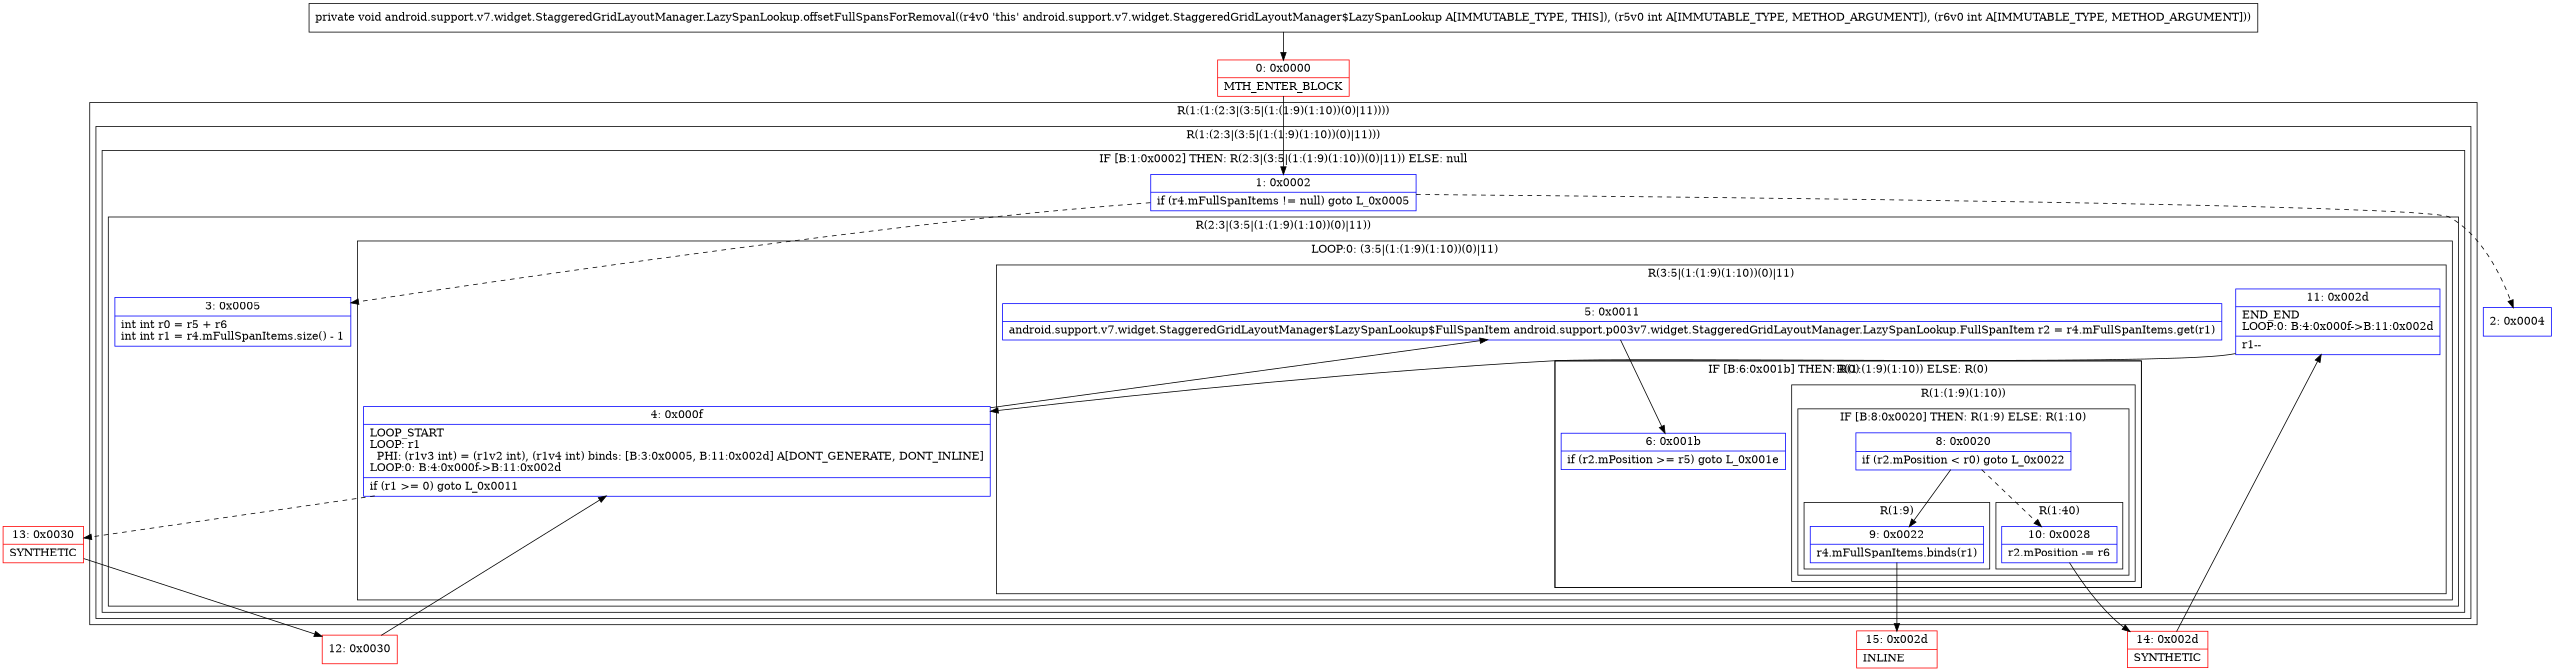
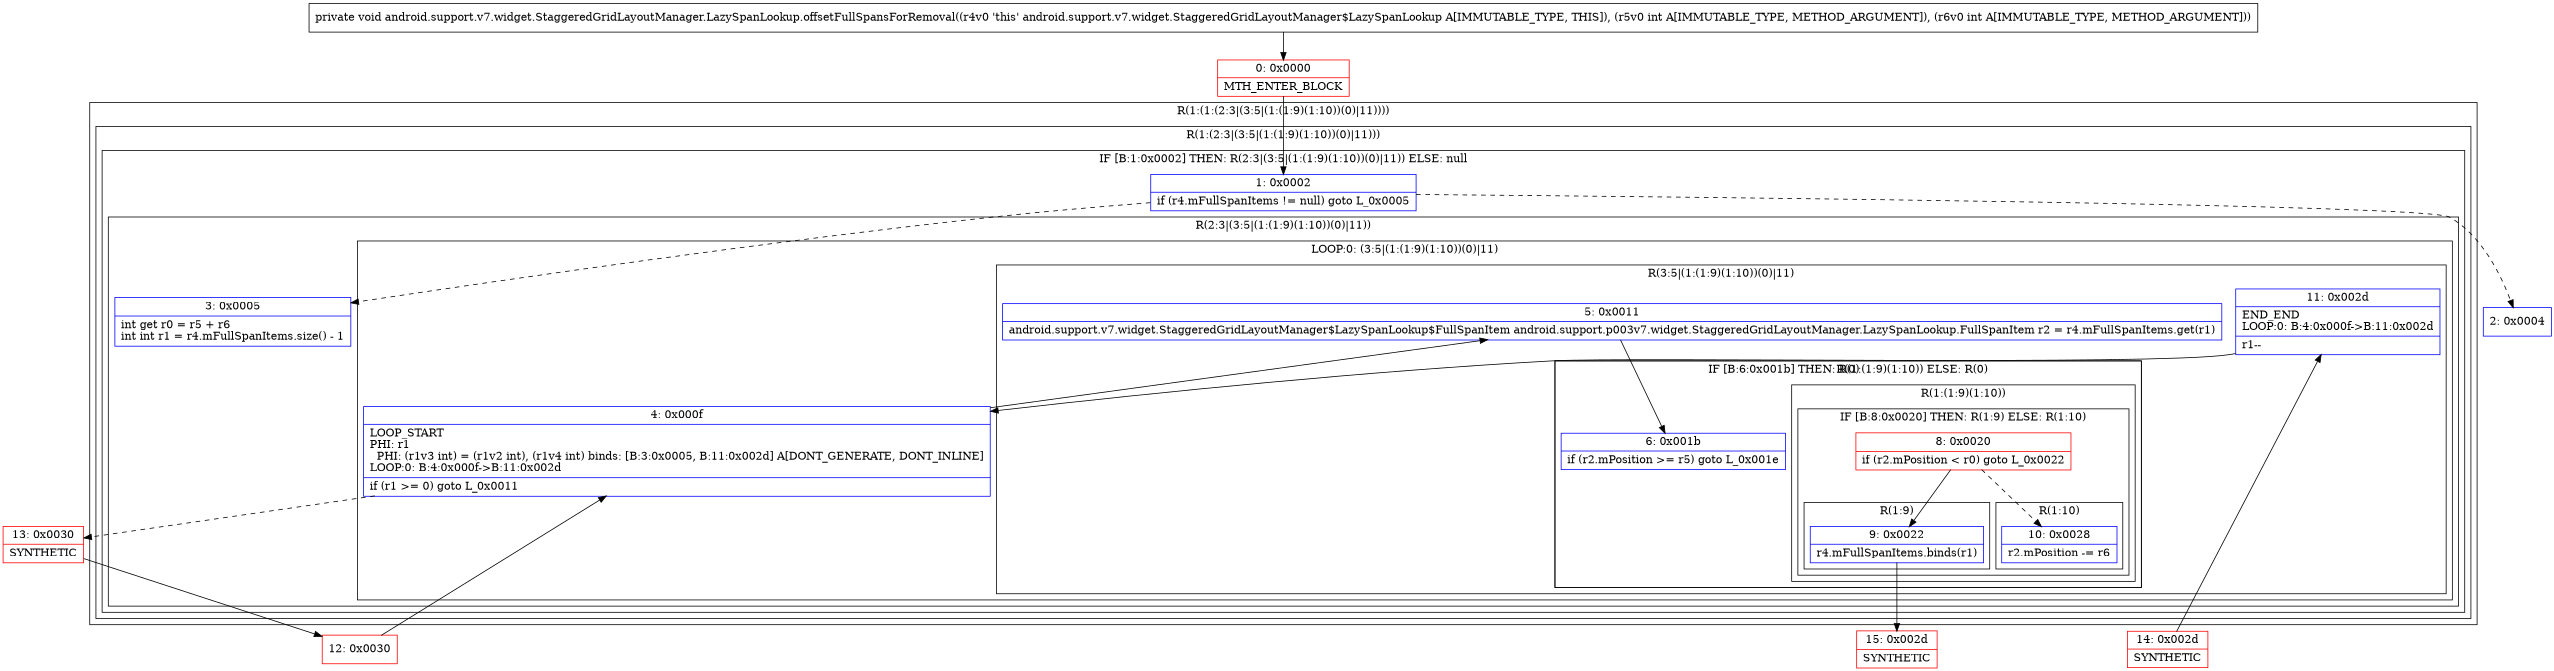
node "3: 0x0005": text "int int r0 = r5 + r6" -> "int get r0 = r5 + r6"
node "4: 0x000f": text "LOOP: r1" -> "PHI: r1"
node "8: 0x0020": color blue -> red
cluster "R(1:40)": label "R(1:40)" -> "R(1:10)"
edge "10: 0x0028" -> "14: 0x002d": removed
node "15: 0x002d": text "INLINE" -> "SYNTHETIC"
